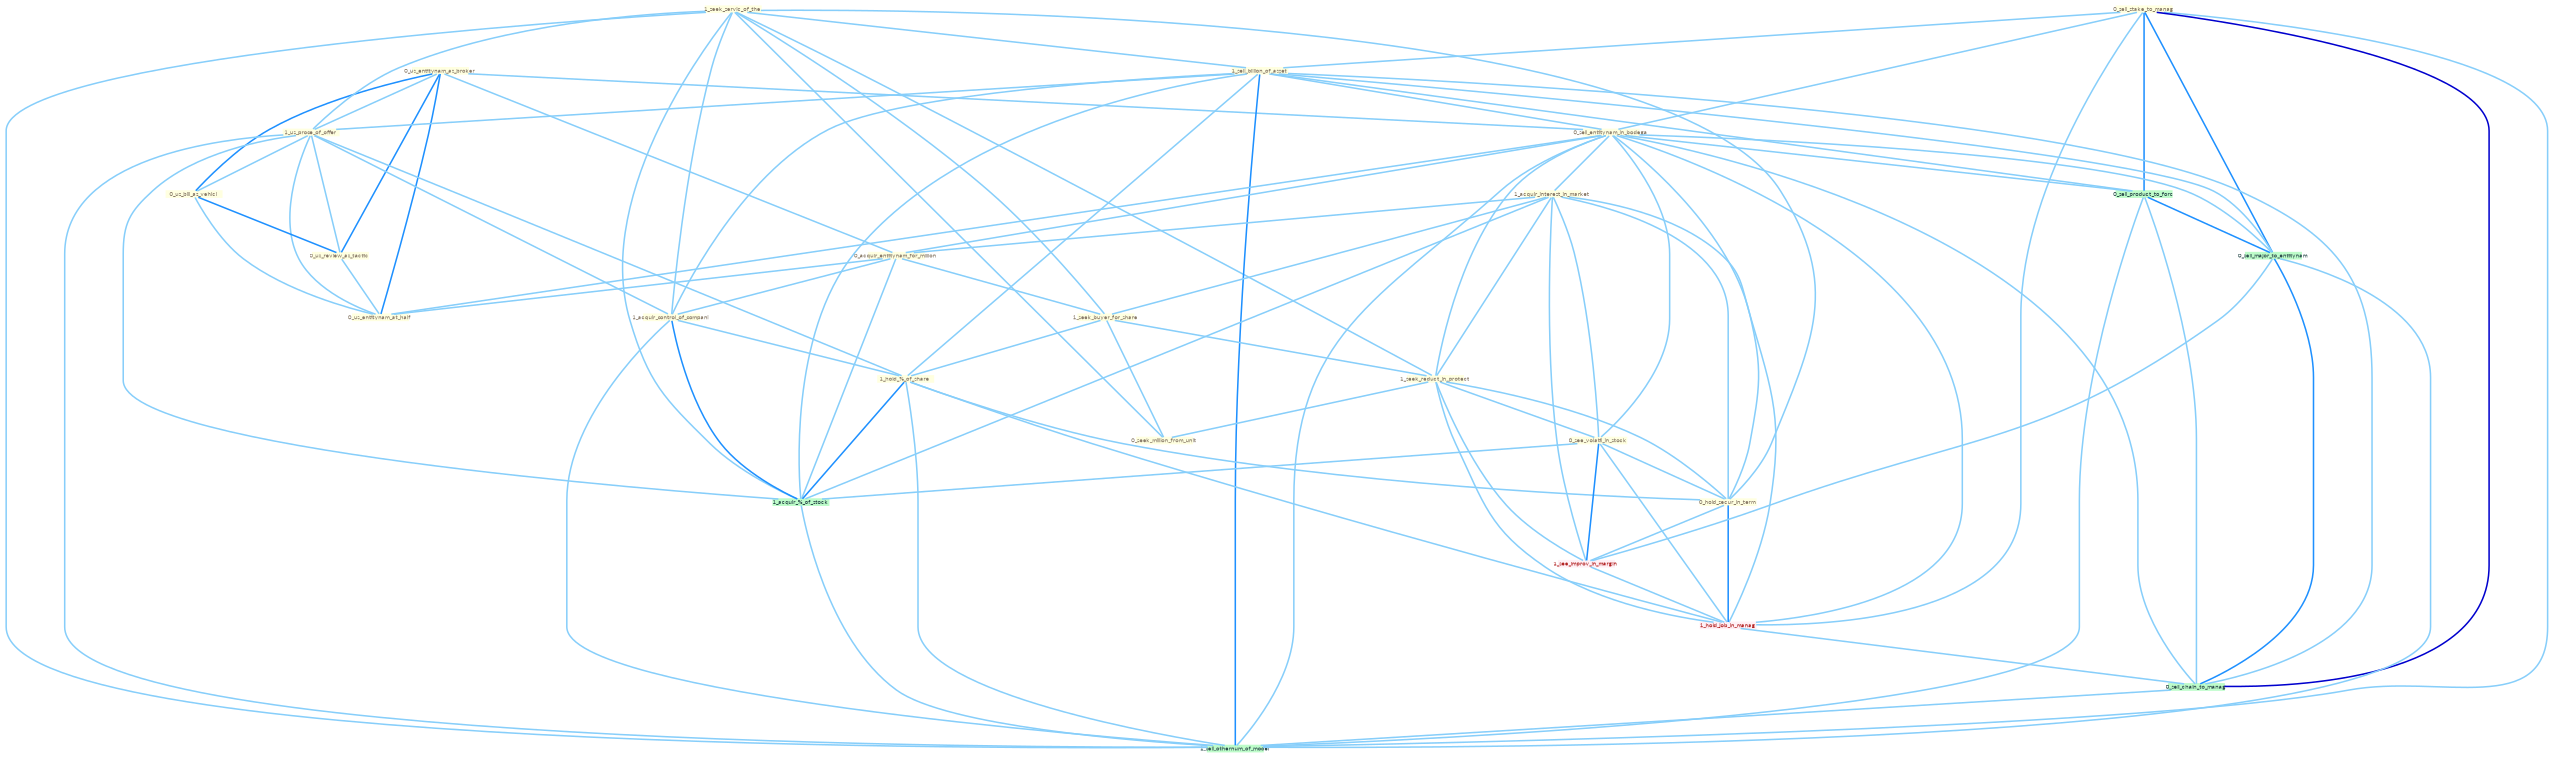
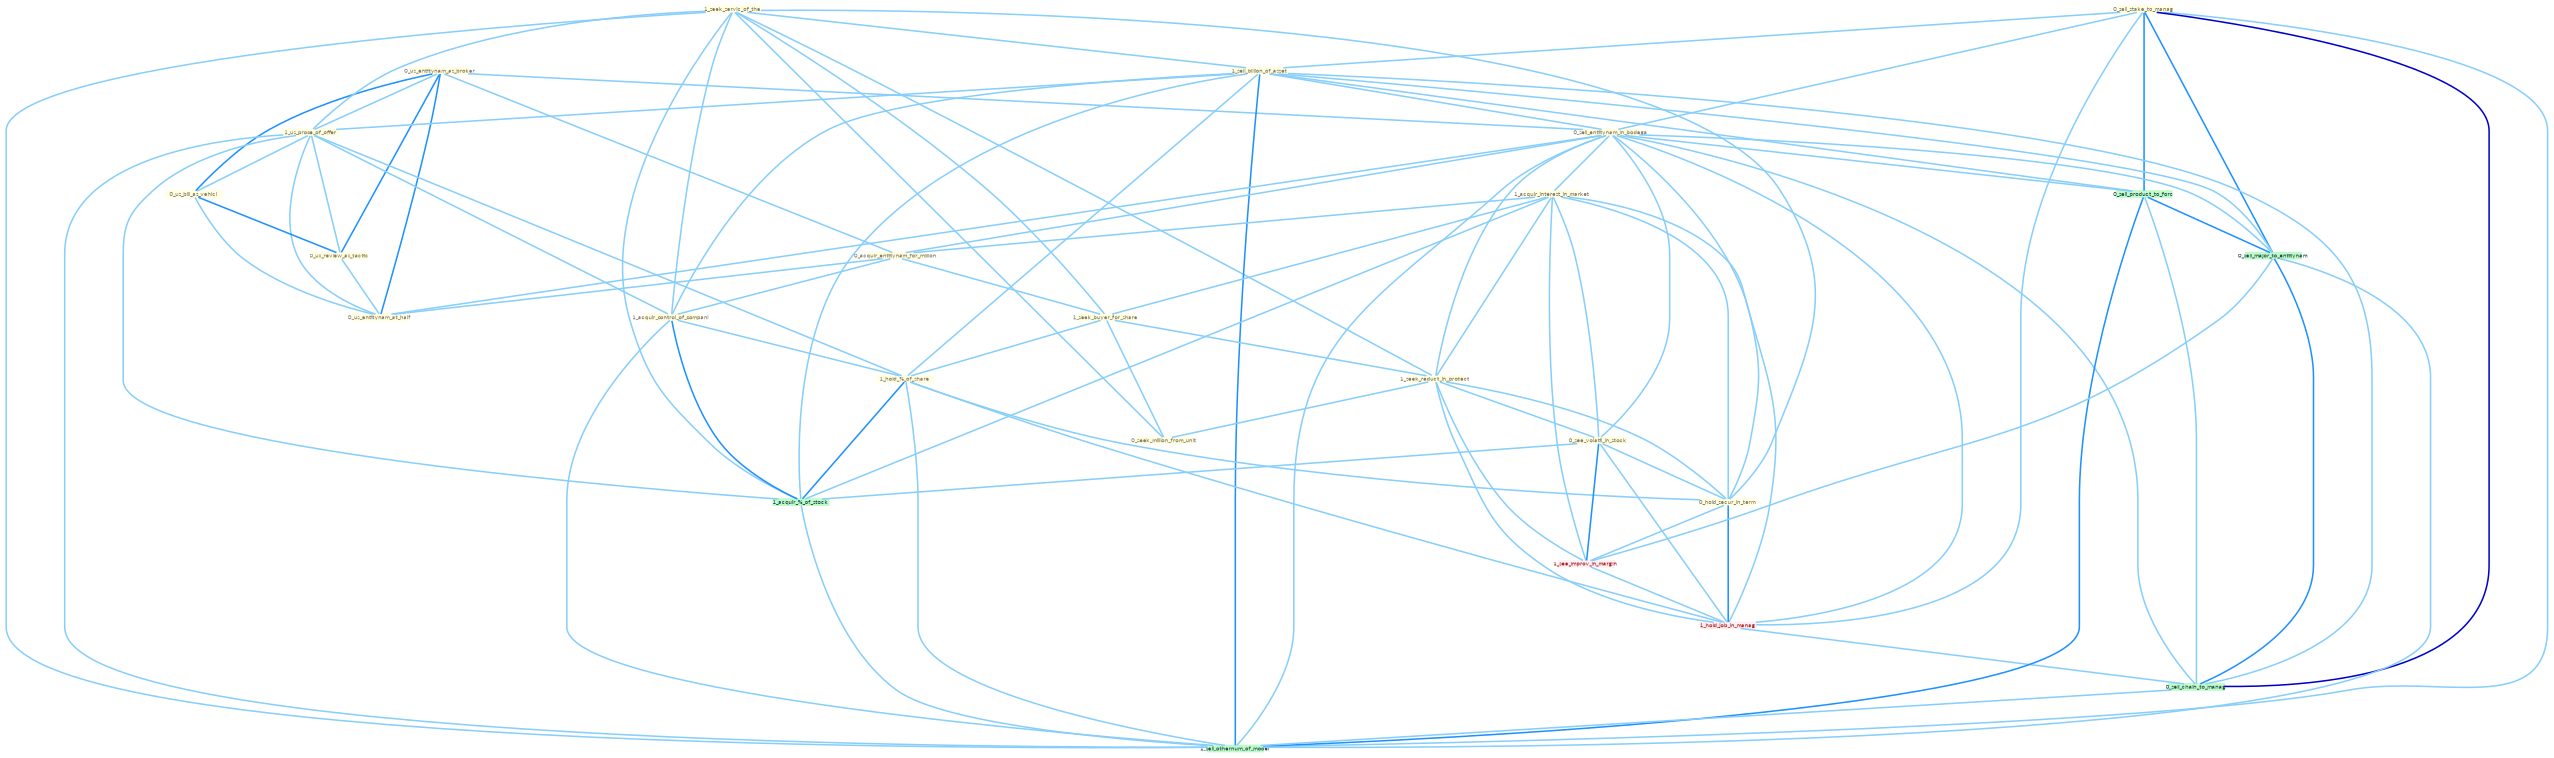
edge "0_acquir_entitynam_for_million" -- "1_acquir_%_of_stock": removed
edge "0_sell_product_to_forc" -- "1_sell_othernum_of_model": color #87cefa -> #1e90ff
